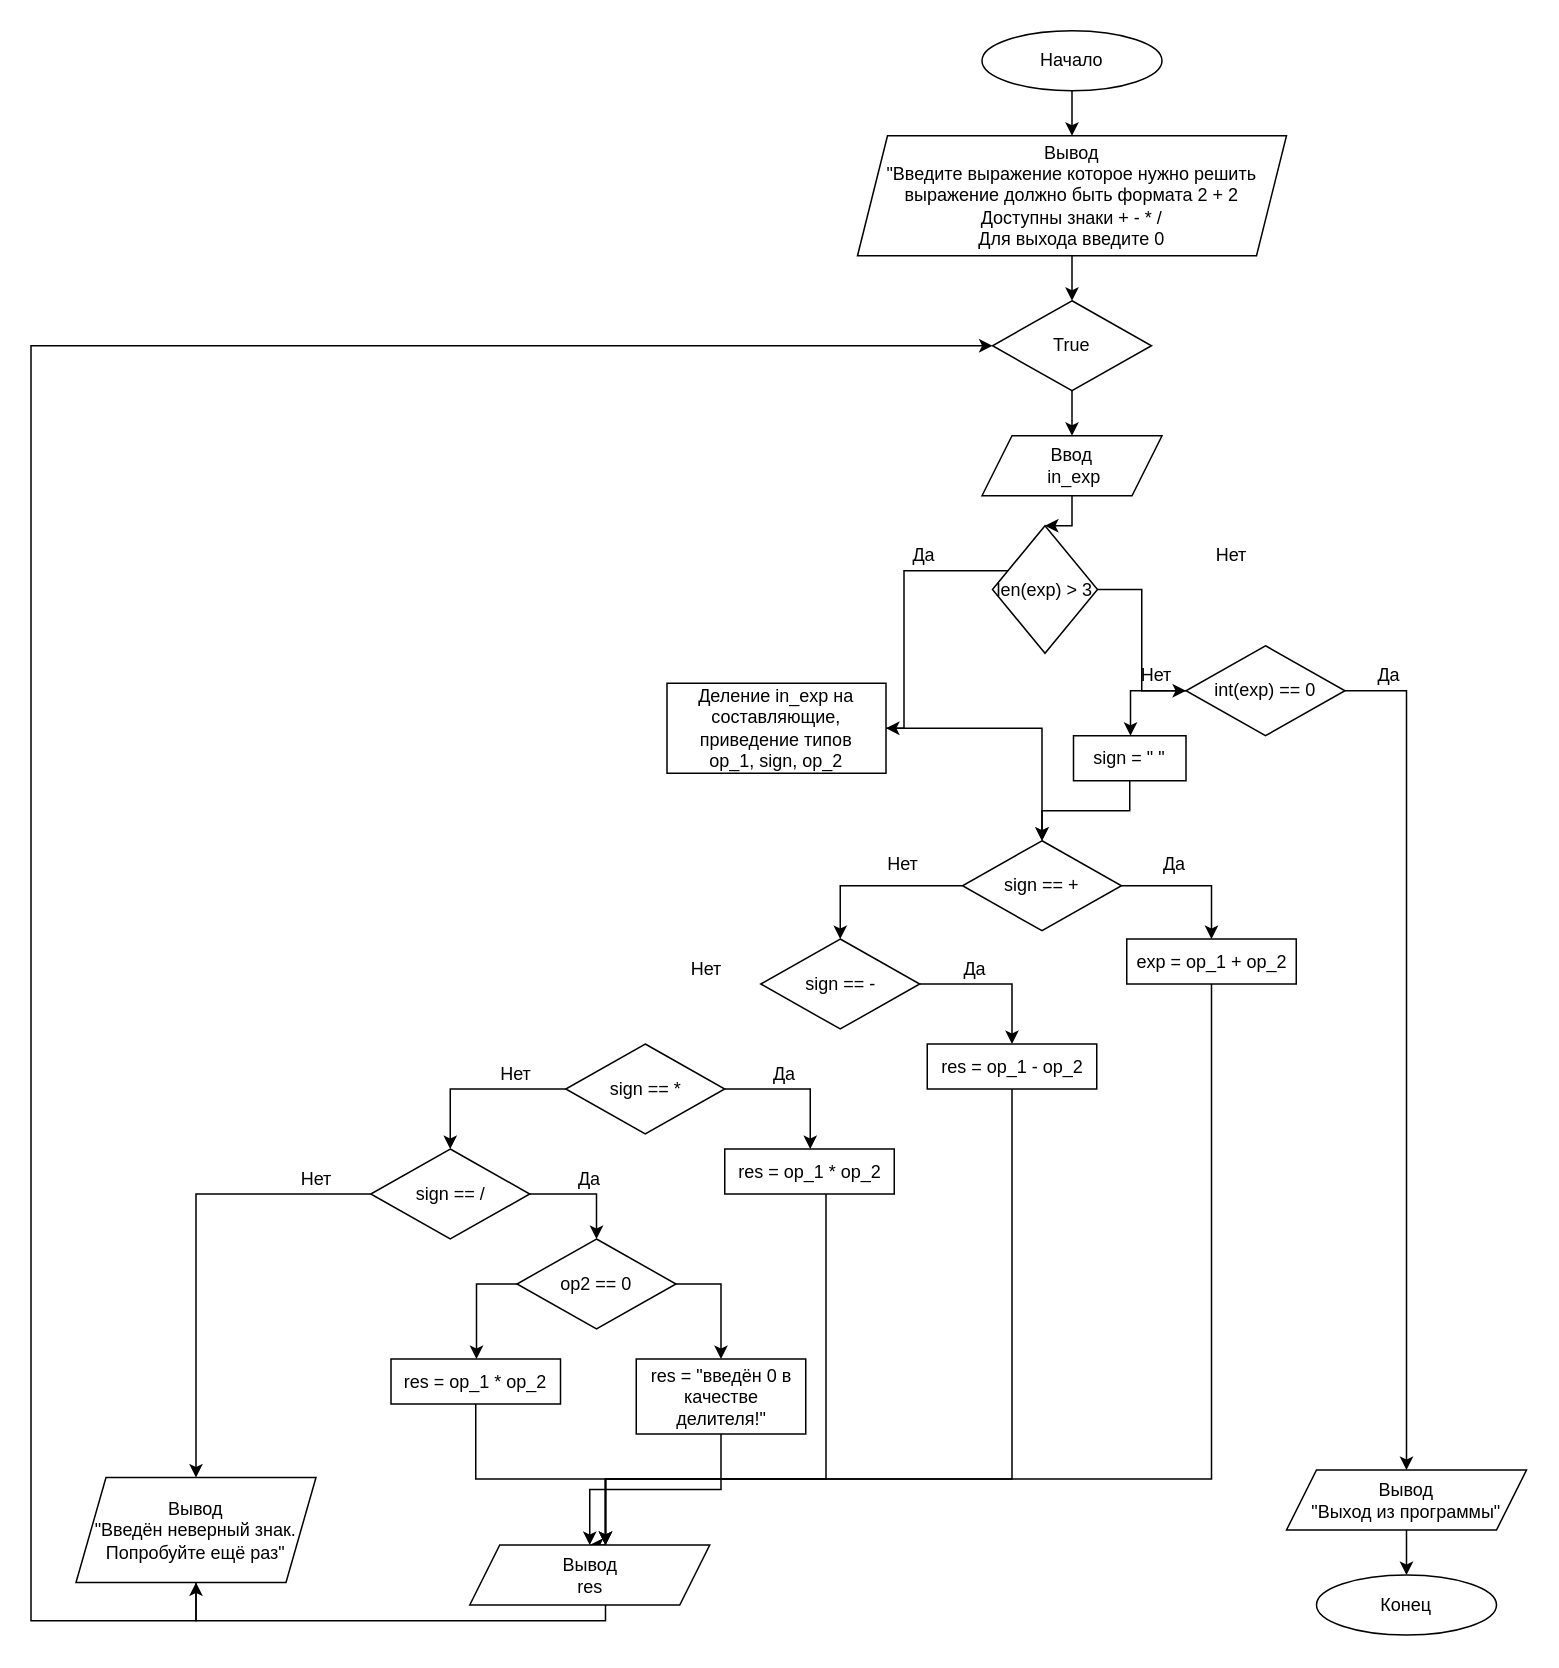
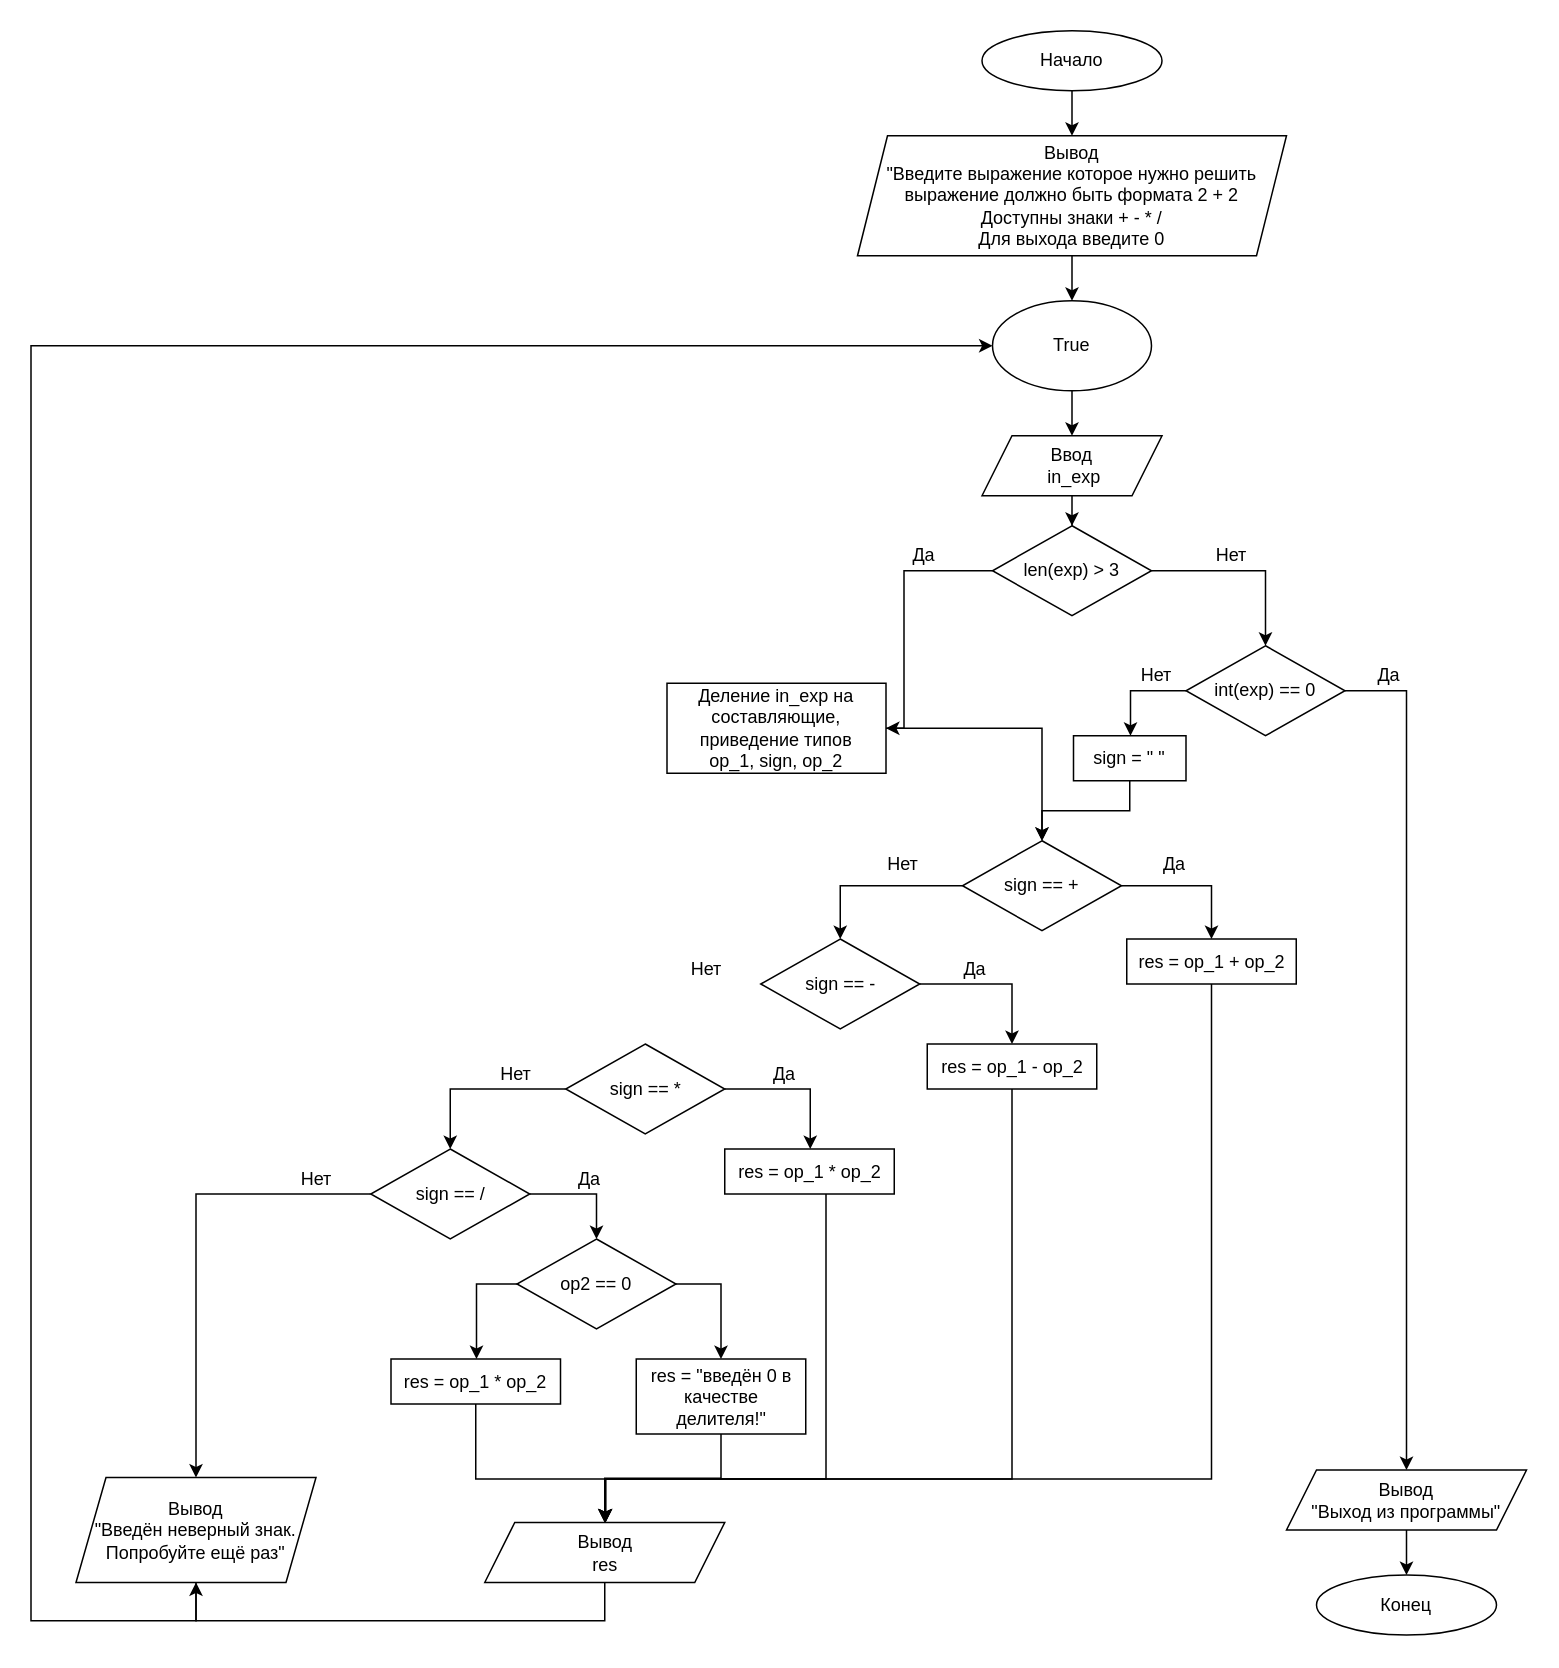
node "True": shape diamond -> ellipse
node "len(exp) > 3": size 105x128 -> 159x90
node "exp = op_1 + op_2": label "exp = op_1 + op_2" -> "res = op_1 + op_2"
node "Вывод res": moved (590, 1575) -> (605, 1553)
